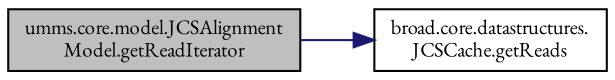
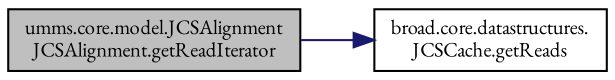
node "umms.core.model.JCSAlignment Model.getReadIterator": label "umms.core.model.JCSAlignment Model.getReadIterator" -> "umms.core.model.JCSAlignment JCSAlignment.getReadIterator"
